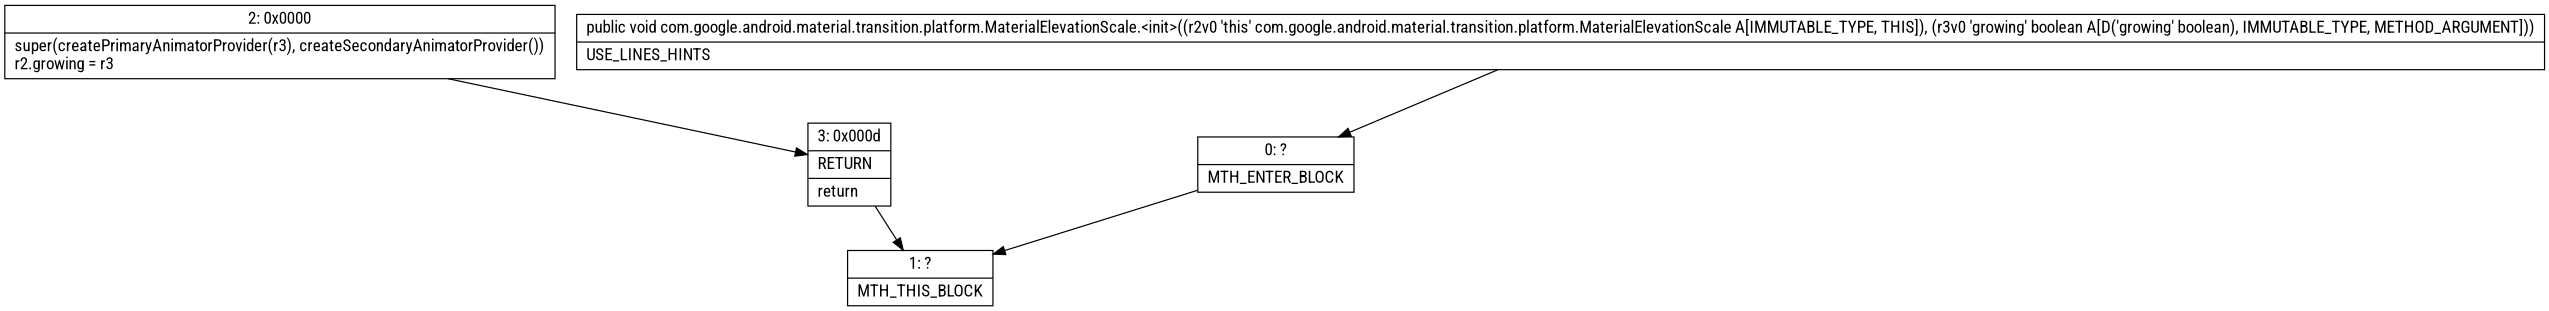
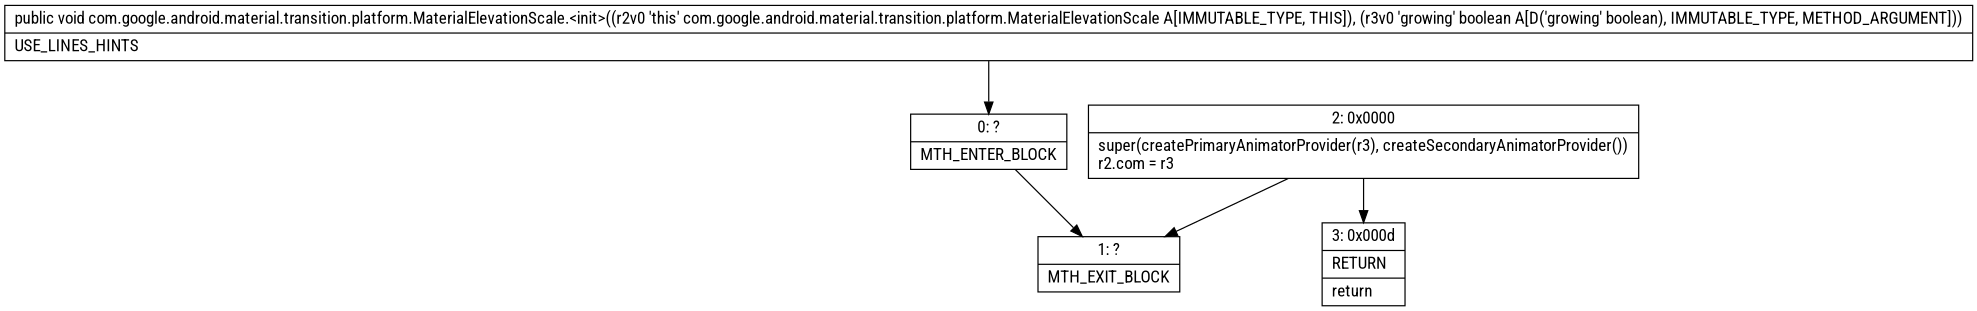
node "2: 0x0000": text "r2.growing = r3" -> "r2.com = r3"
edge "3: 0x000d" -> "1: ?": now "2: 0x0000" -> "1: ?"
node "1: ?": text "MTH_THIS_BLOCK" -> "MTH_EXIT_BLOCK"
